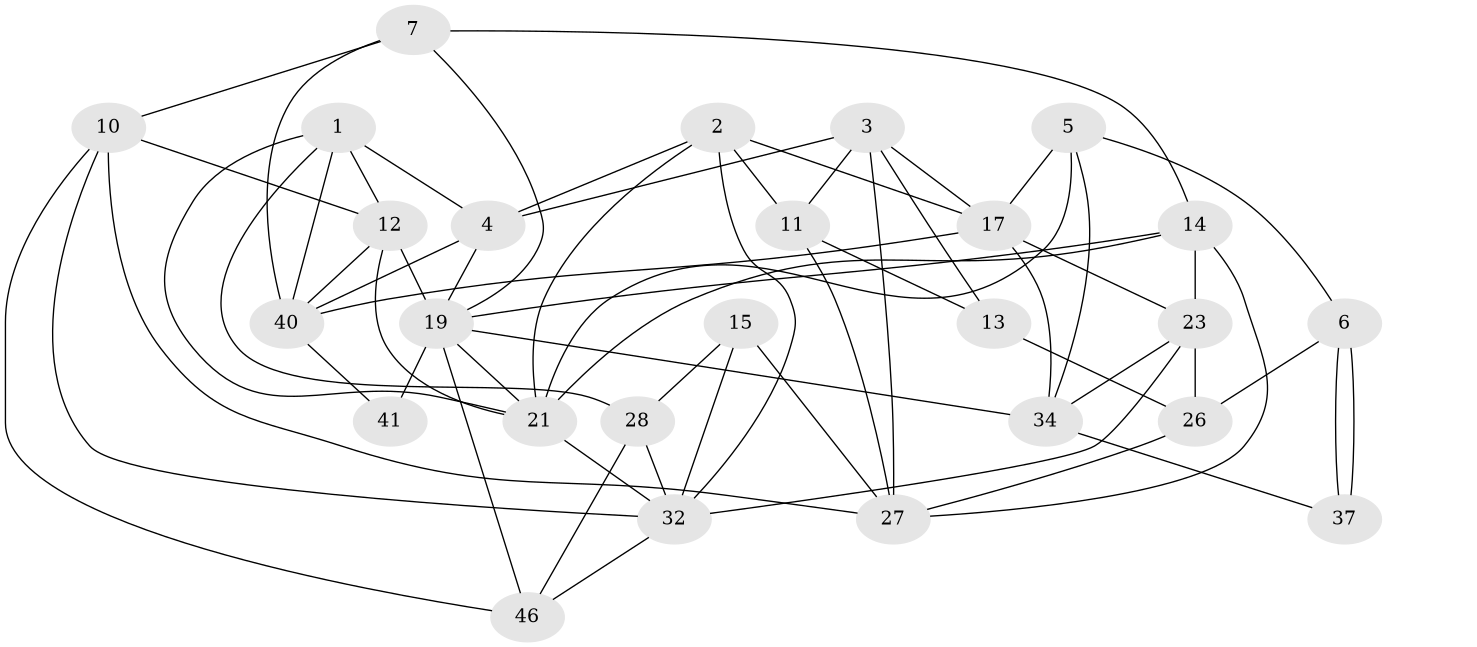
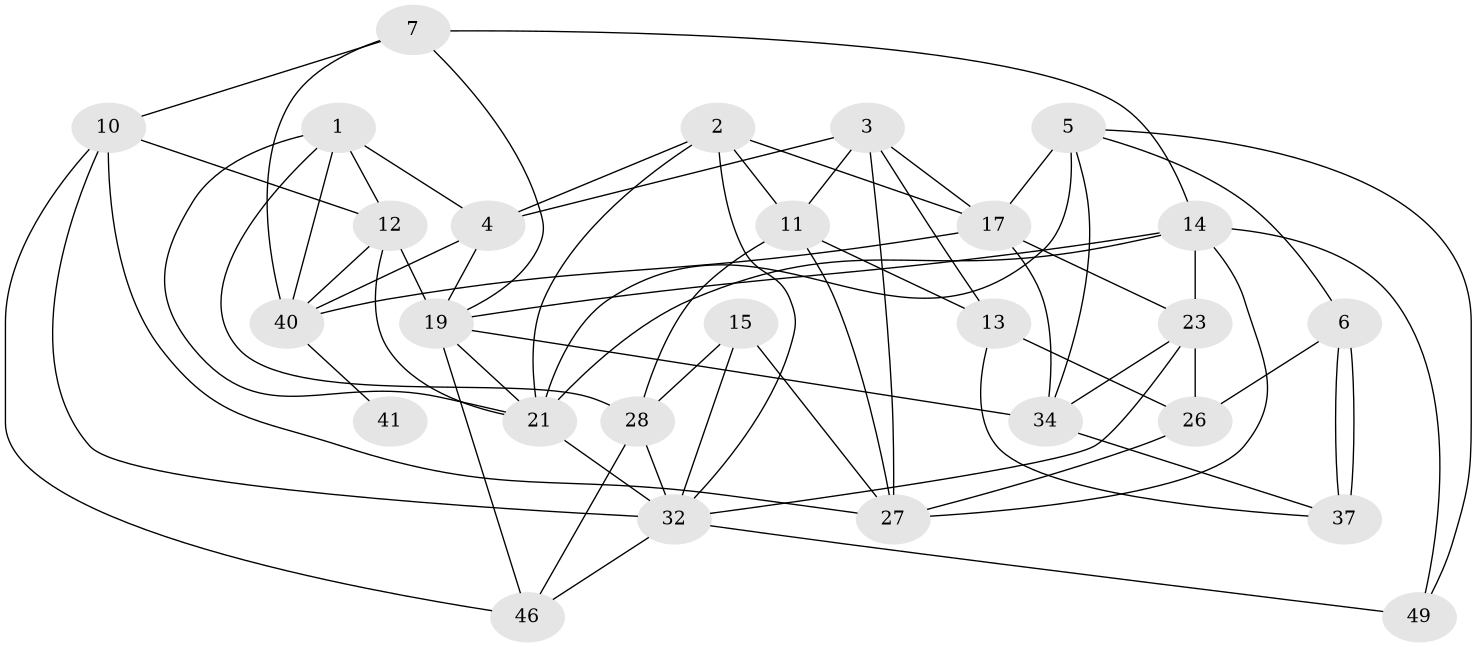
edge "11" -- "28": added
edge "19" -- "41": removed
edge "13" -- "37": added
node "49": added
